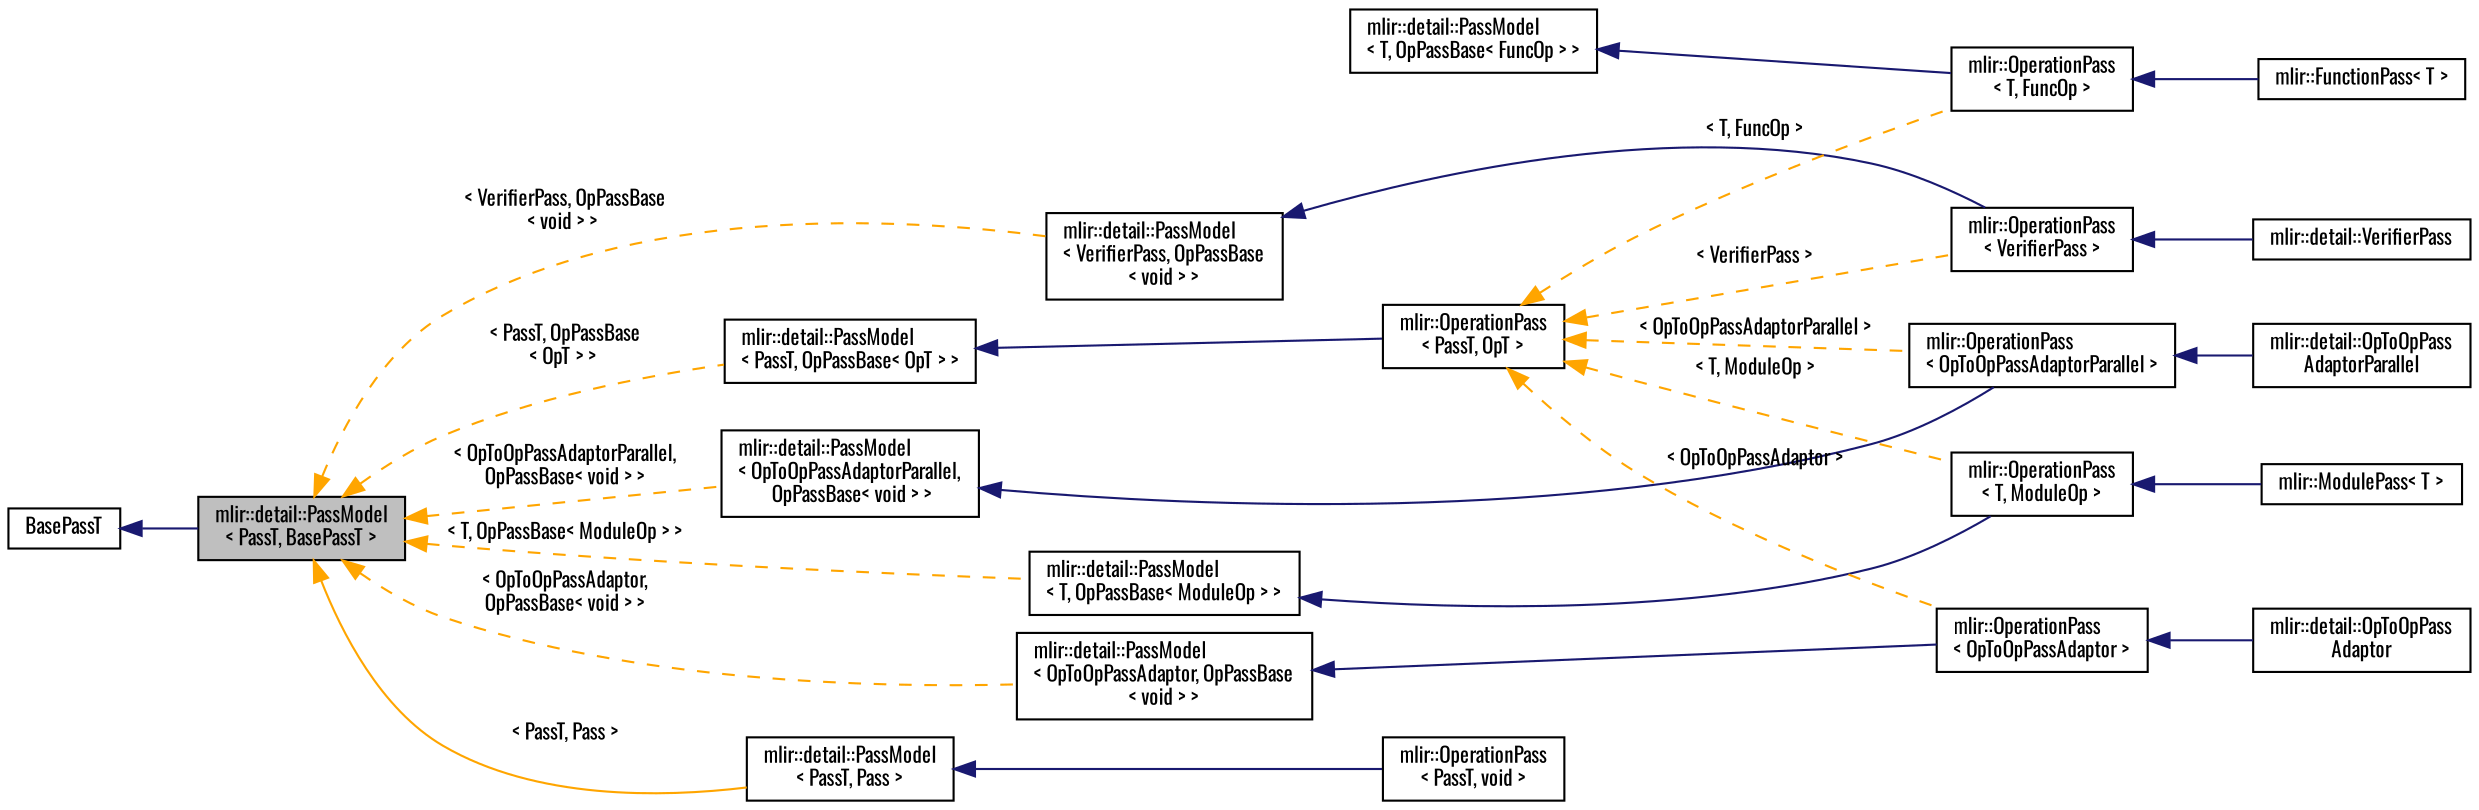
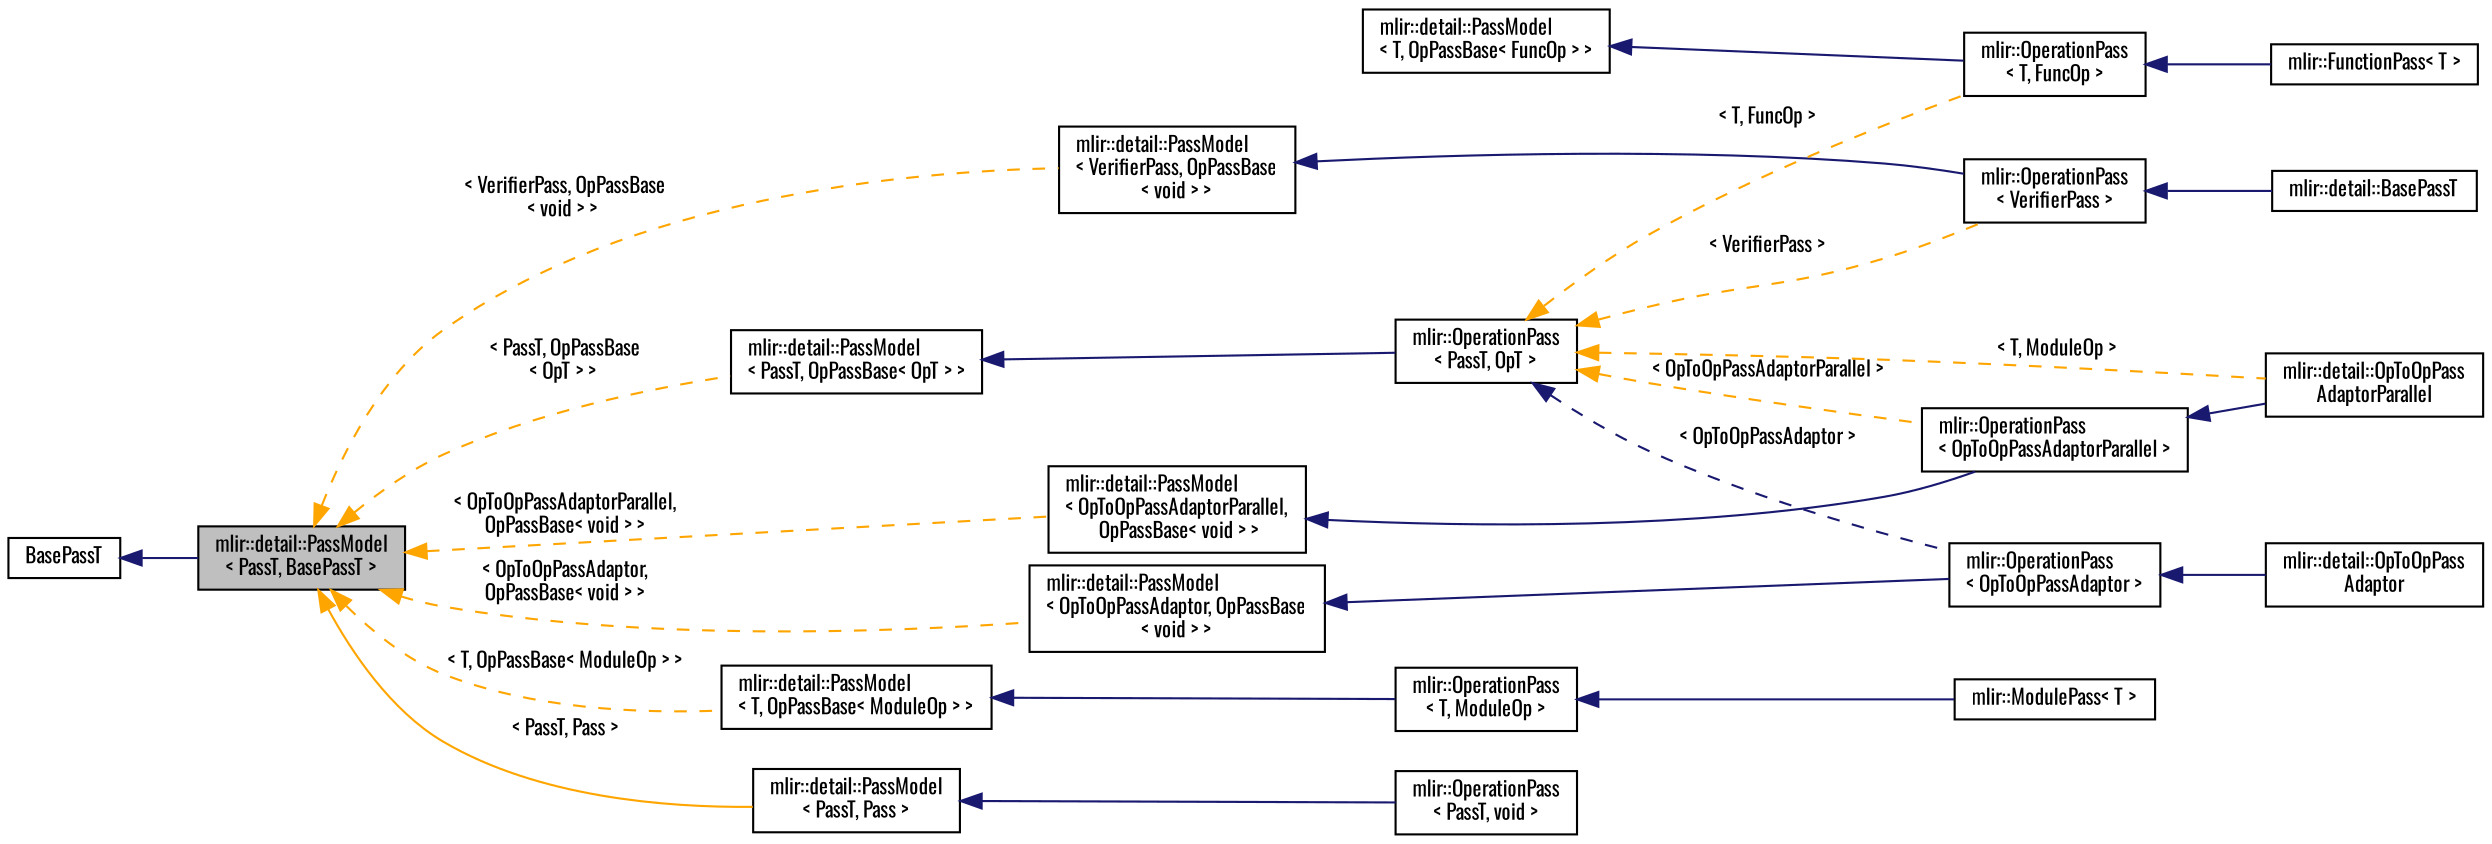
node "mlir::detail::VerifierPass": label "mlir::detail::VerifierPass" -> "mlir::detail::BasePassT"
edge "mlir::OperationPass < T, ModuleOp >" -> "mlir::OperationPass < PassT, OpT >": now "mlir::detail::OpToOpPass AdaptorParallel" -> "mlir::OperationPass < PassT, OpT >"
edge "mlir::OperationPass < OpToOpPassAdaptor >" -> "mlir::OperationPass < PassT, OpT >": color orange -> midnightblue
